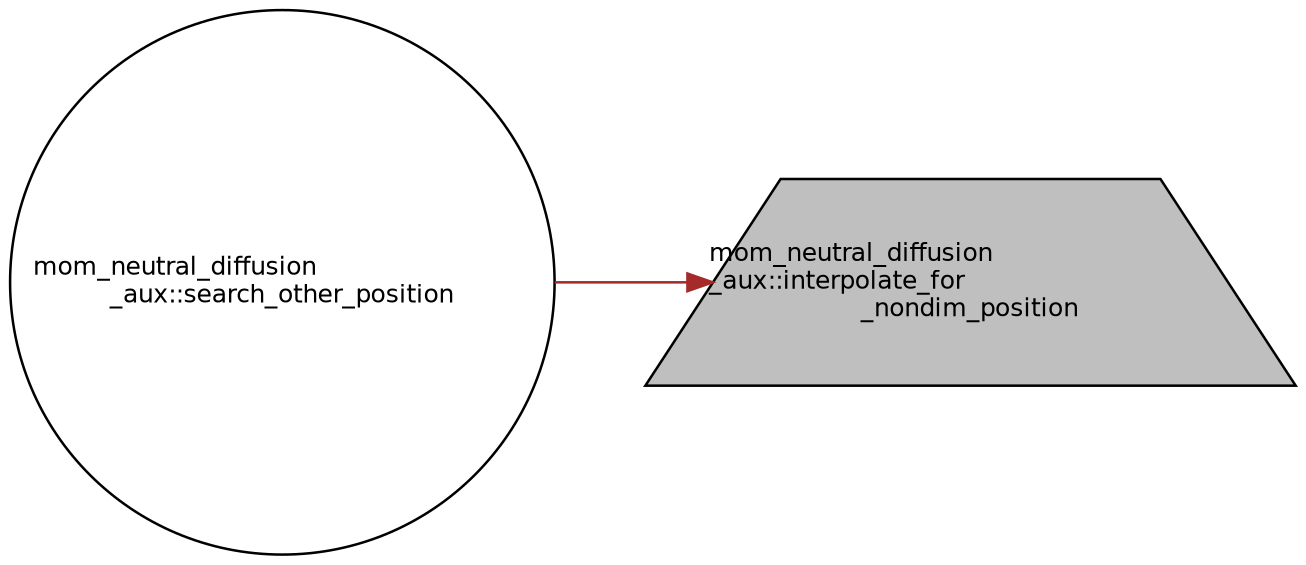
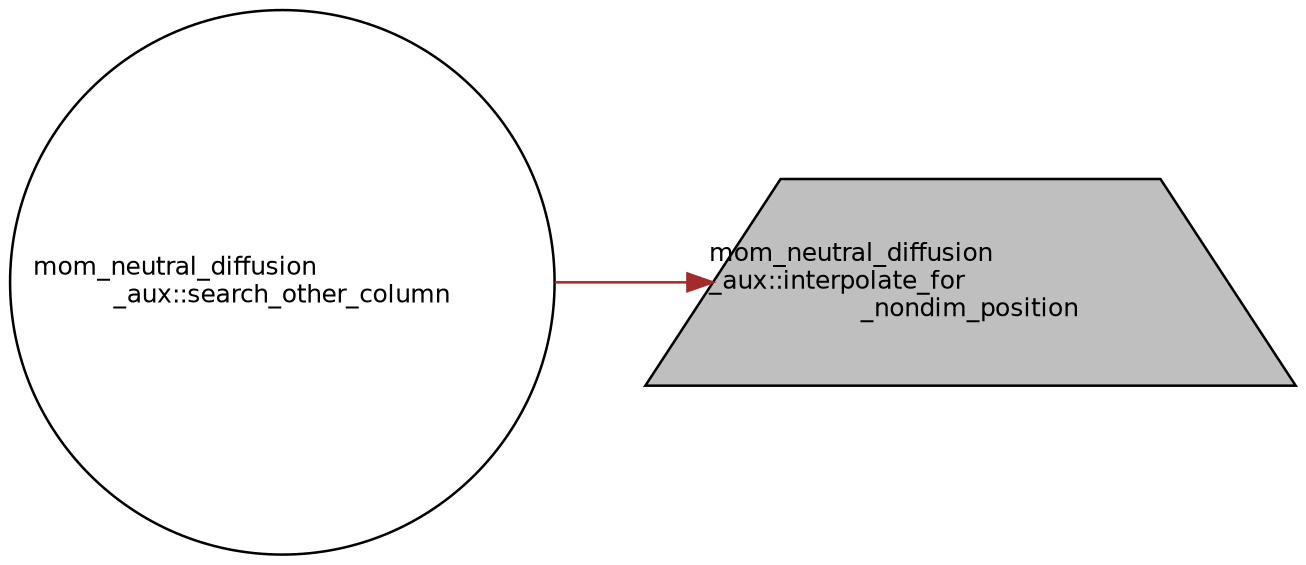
node "mom_neutral_diffusion _aux::search_other_position": label "mom_neutral_diffusion _aux::search_other_position" -> "mom_neutral_diffusion _aux::search_other_column"
